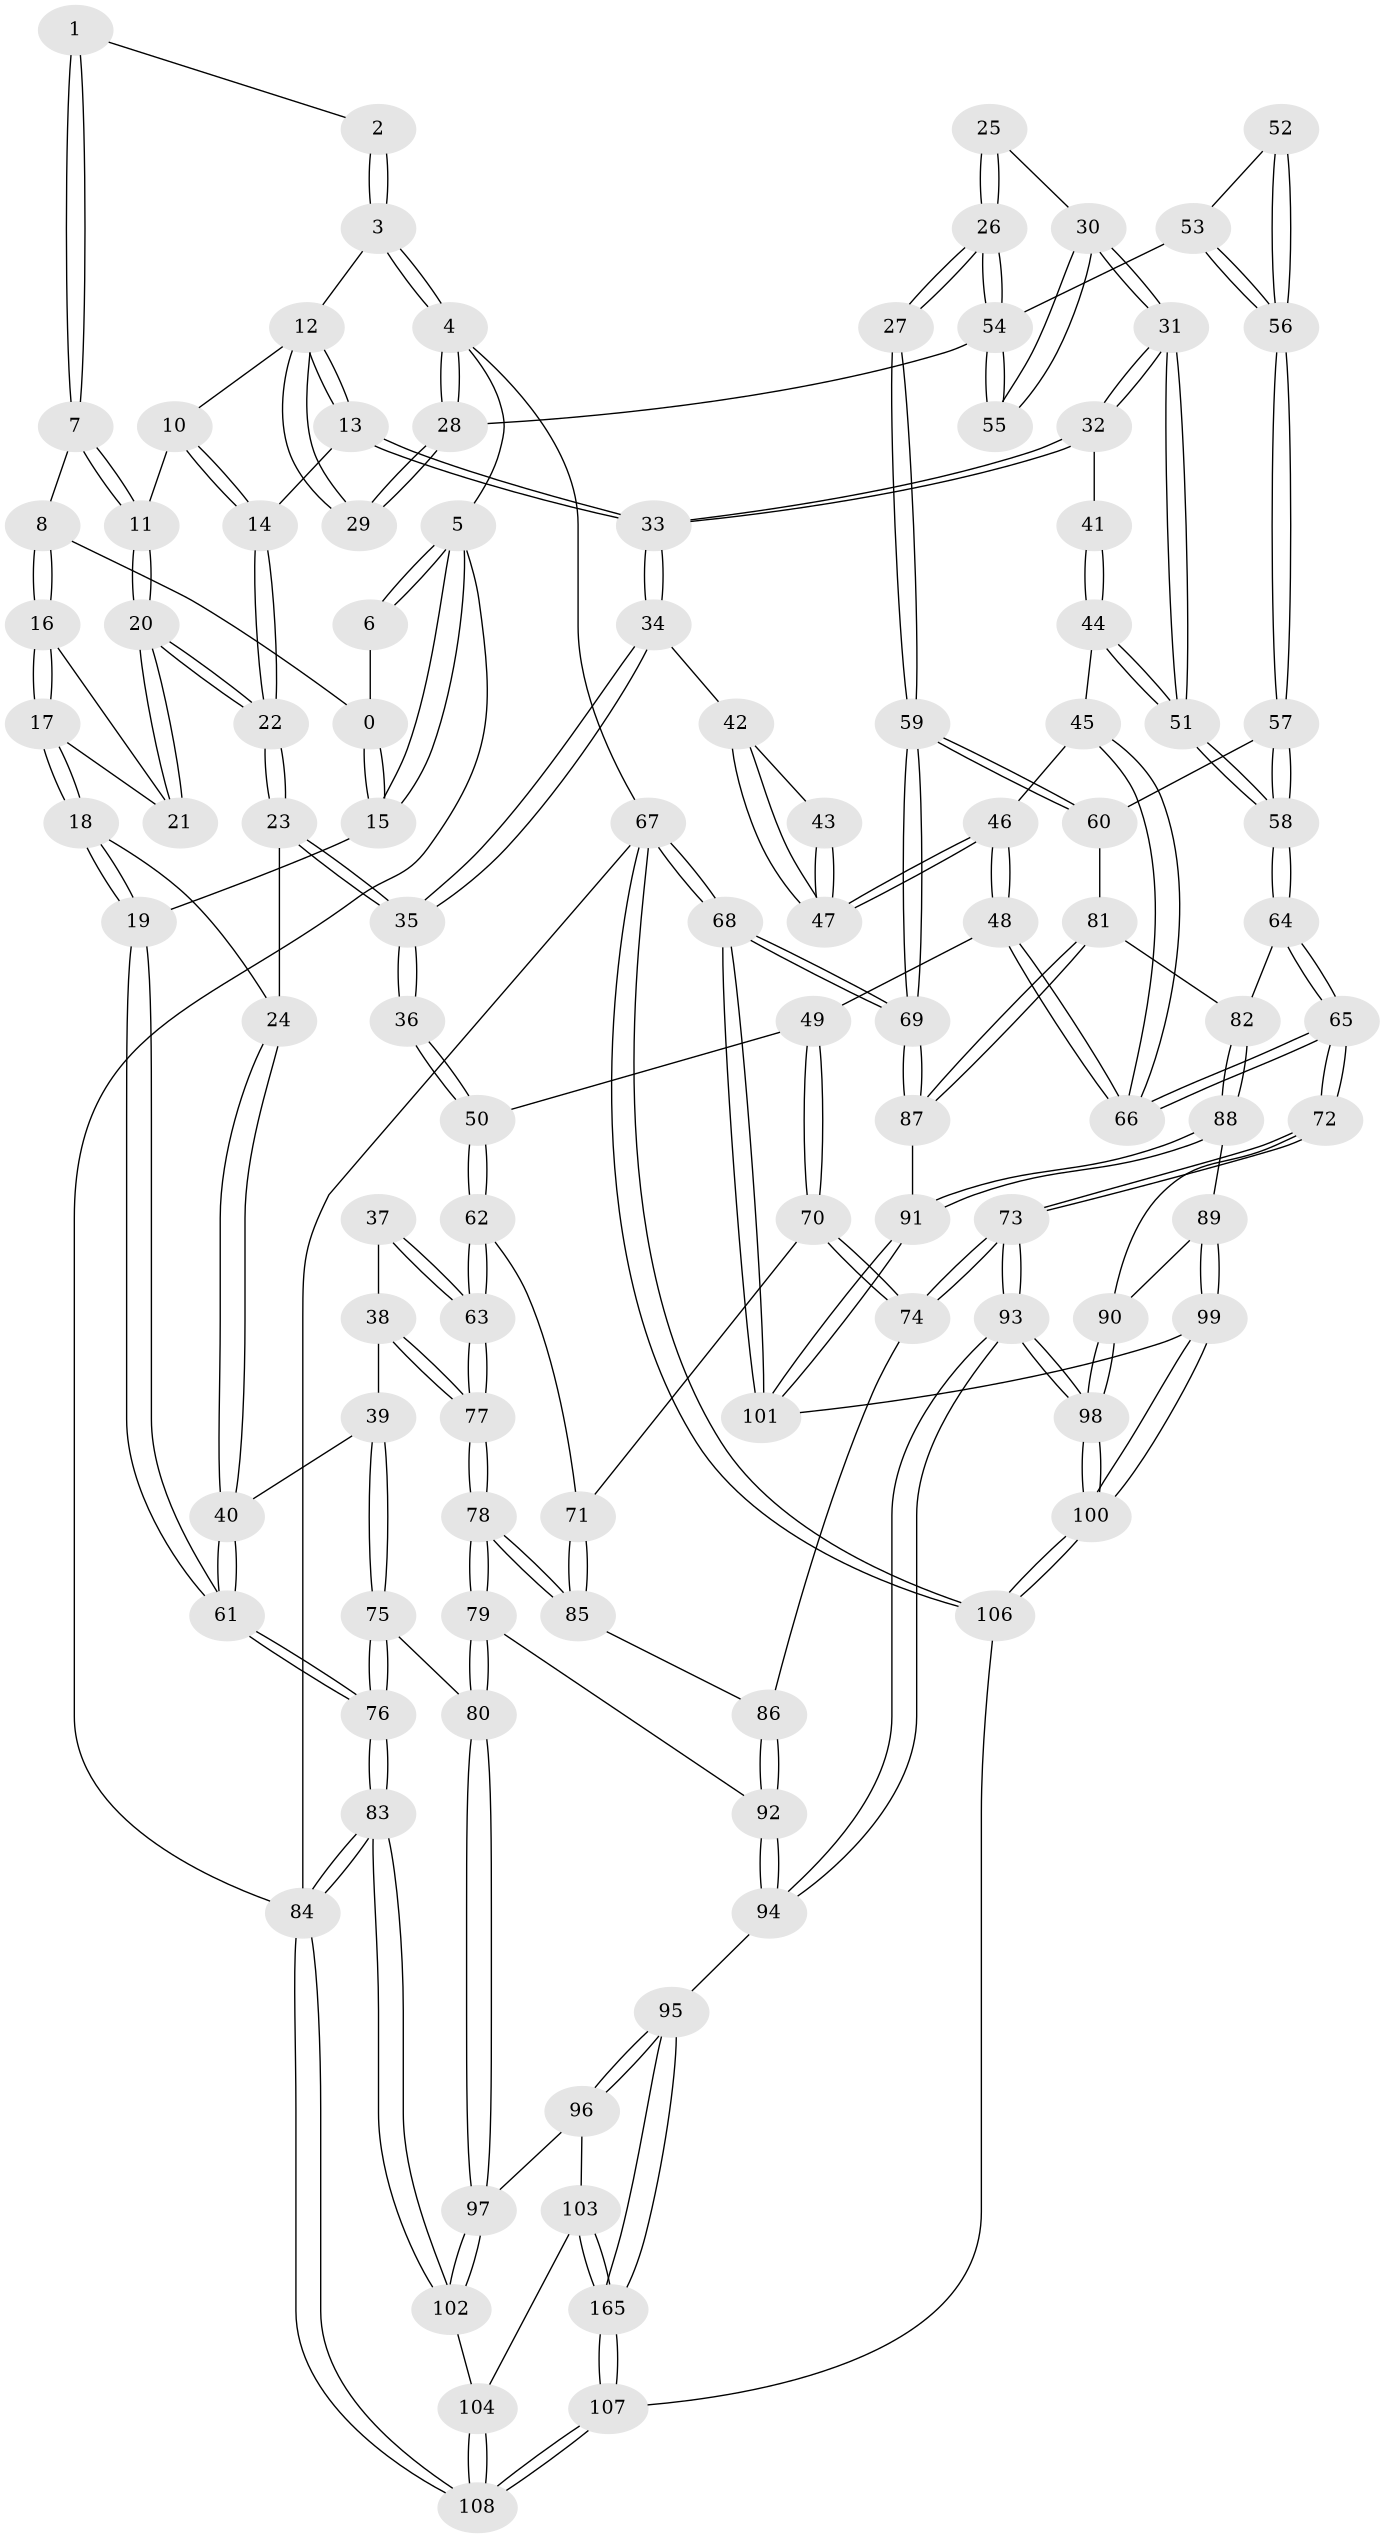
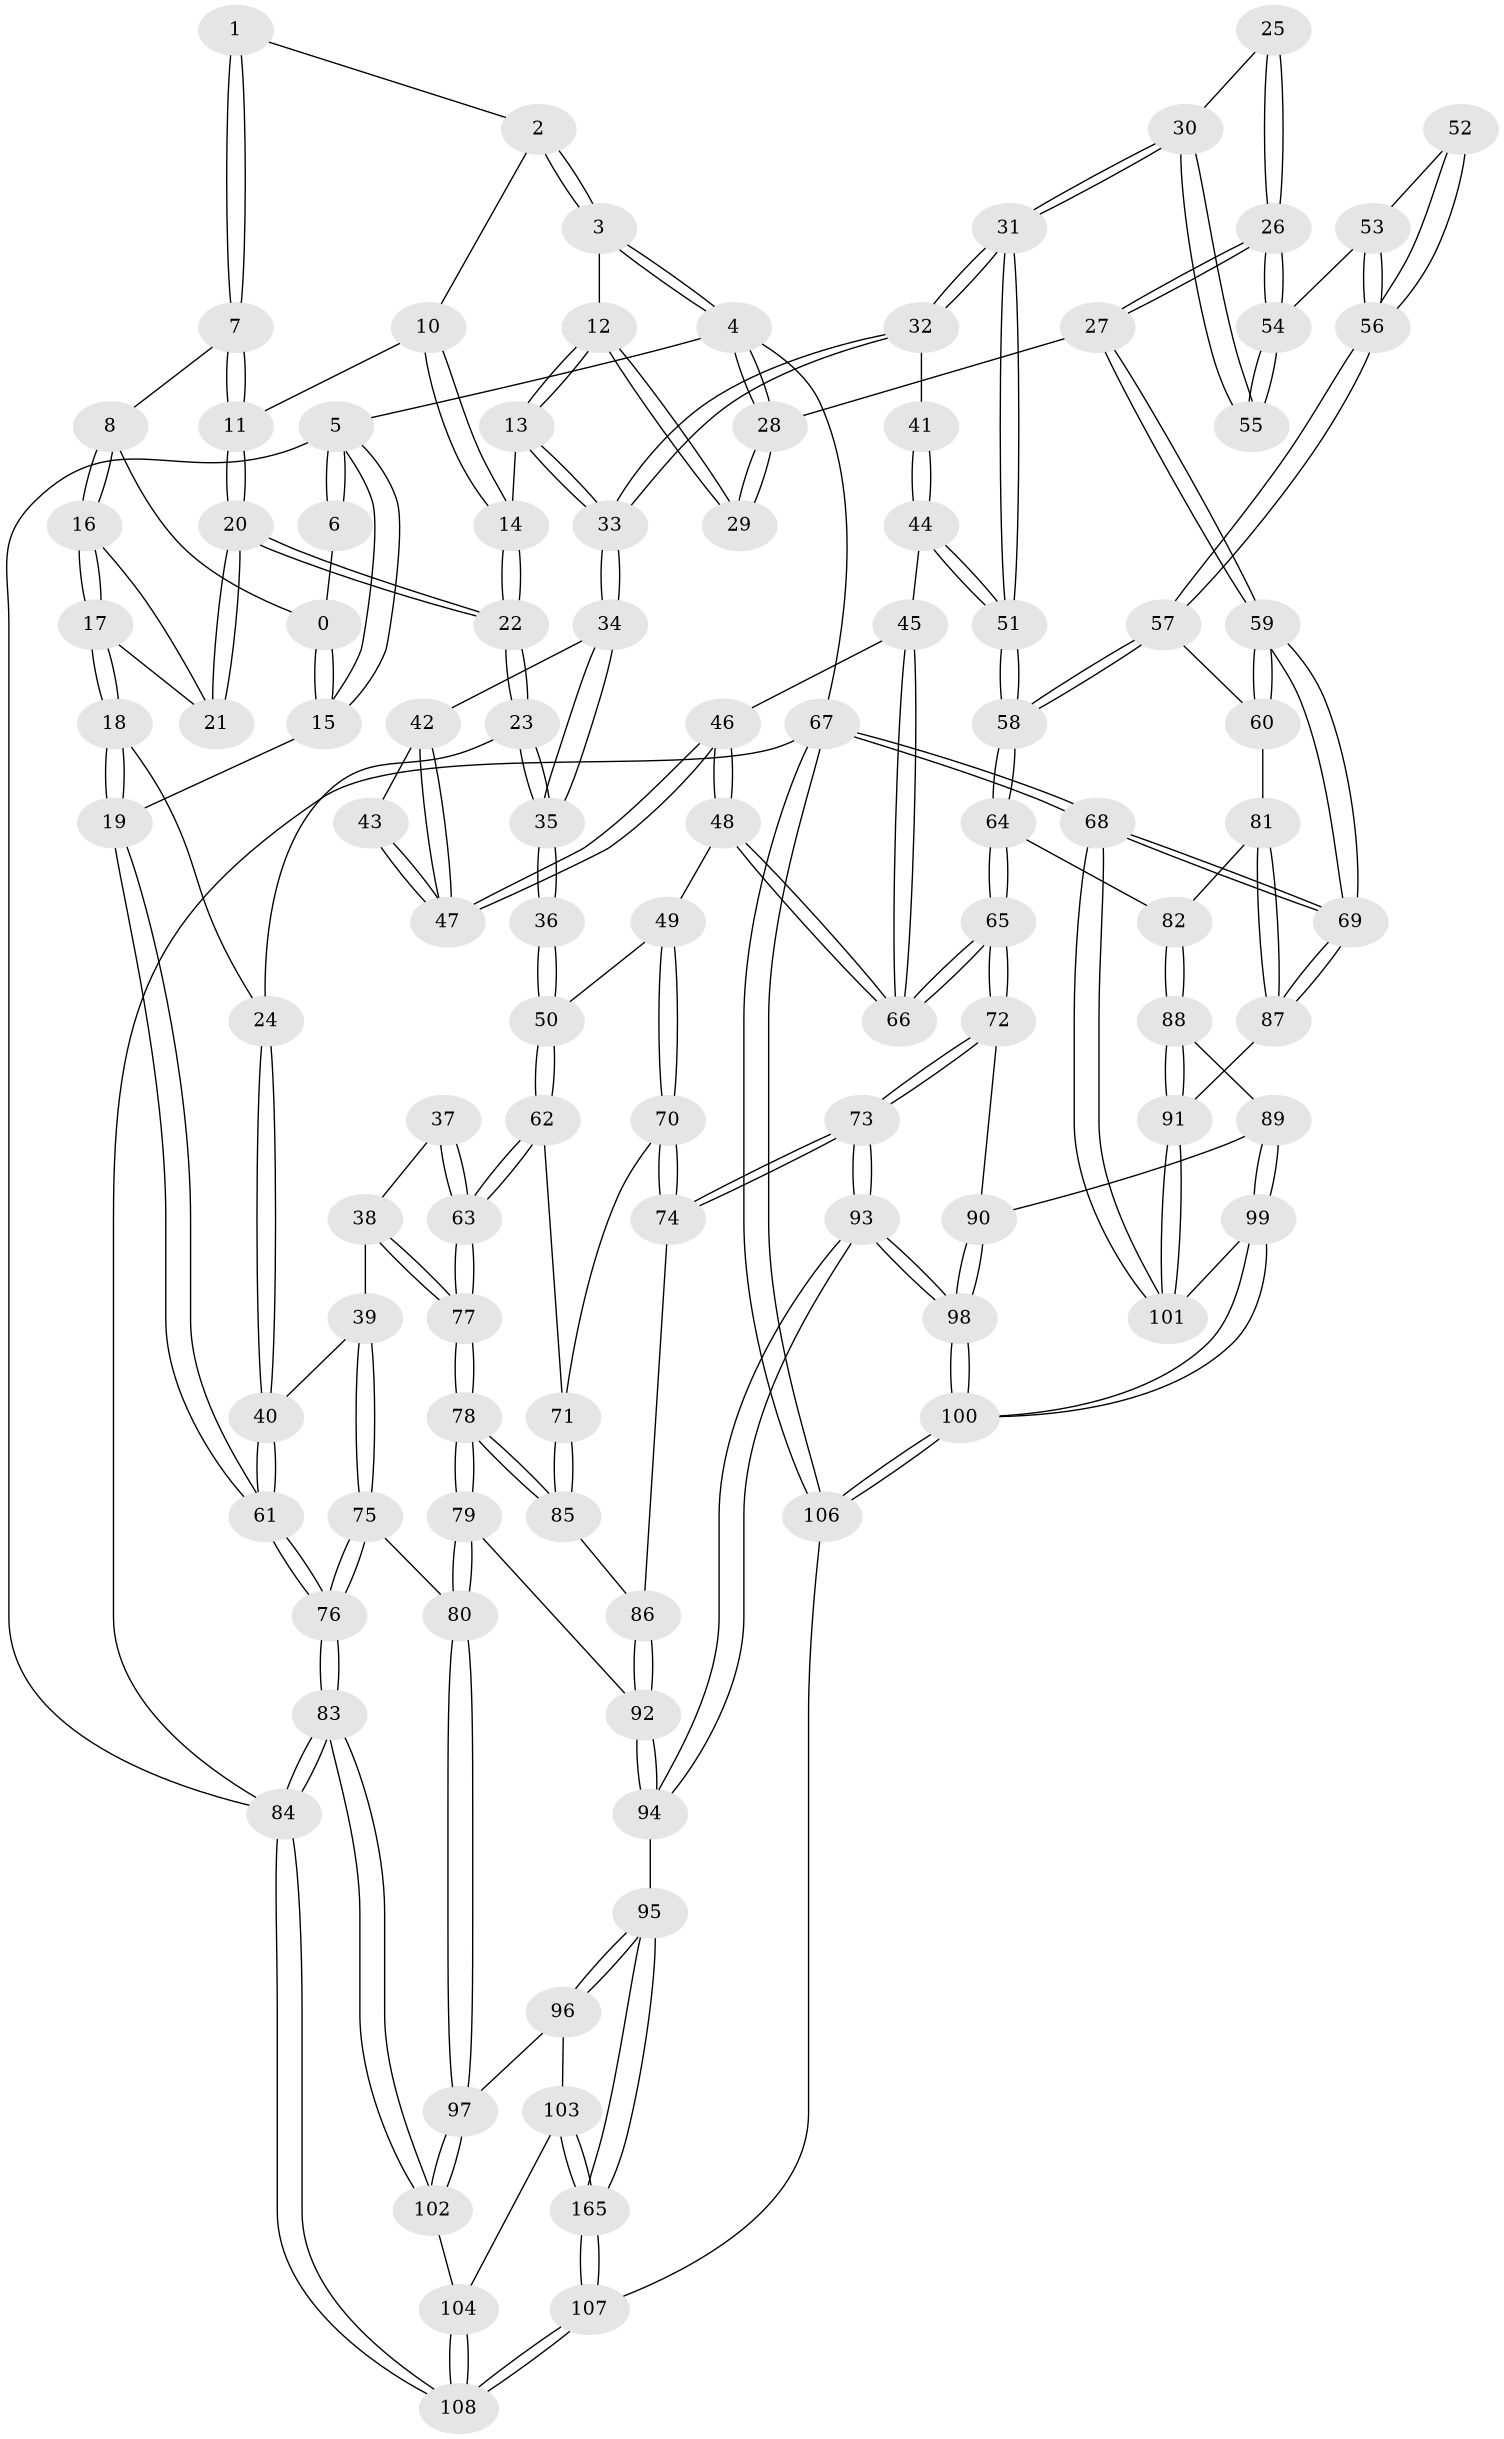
edge "12" -- "10": now "2" -- "10"
edge "54" -- "28": now "27" -- "28"
